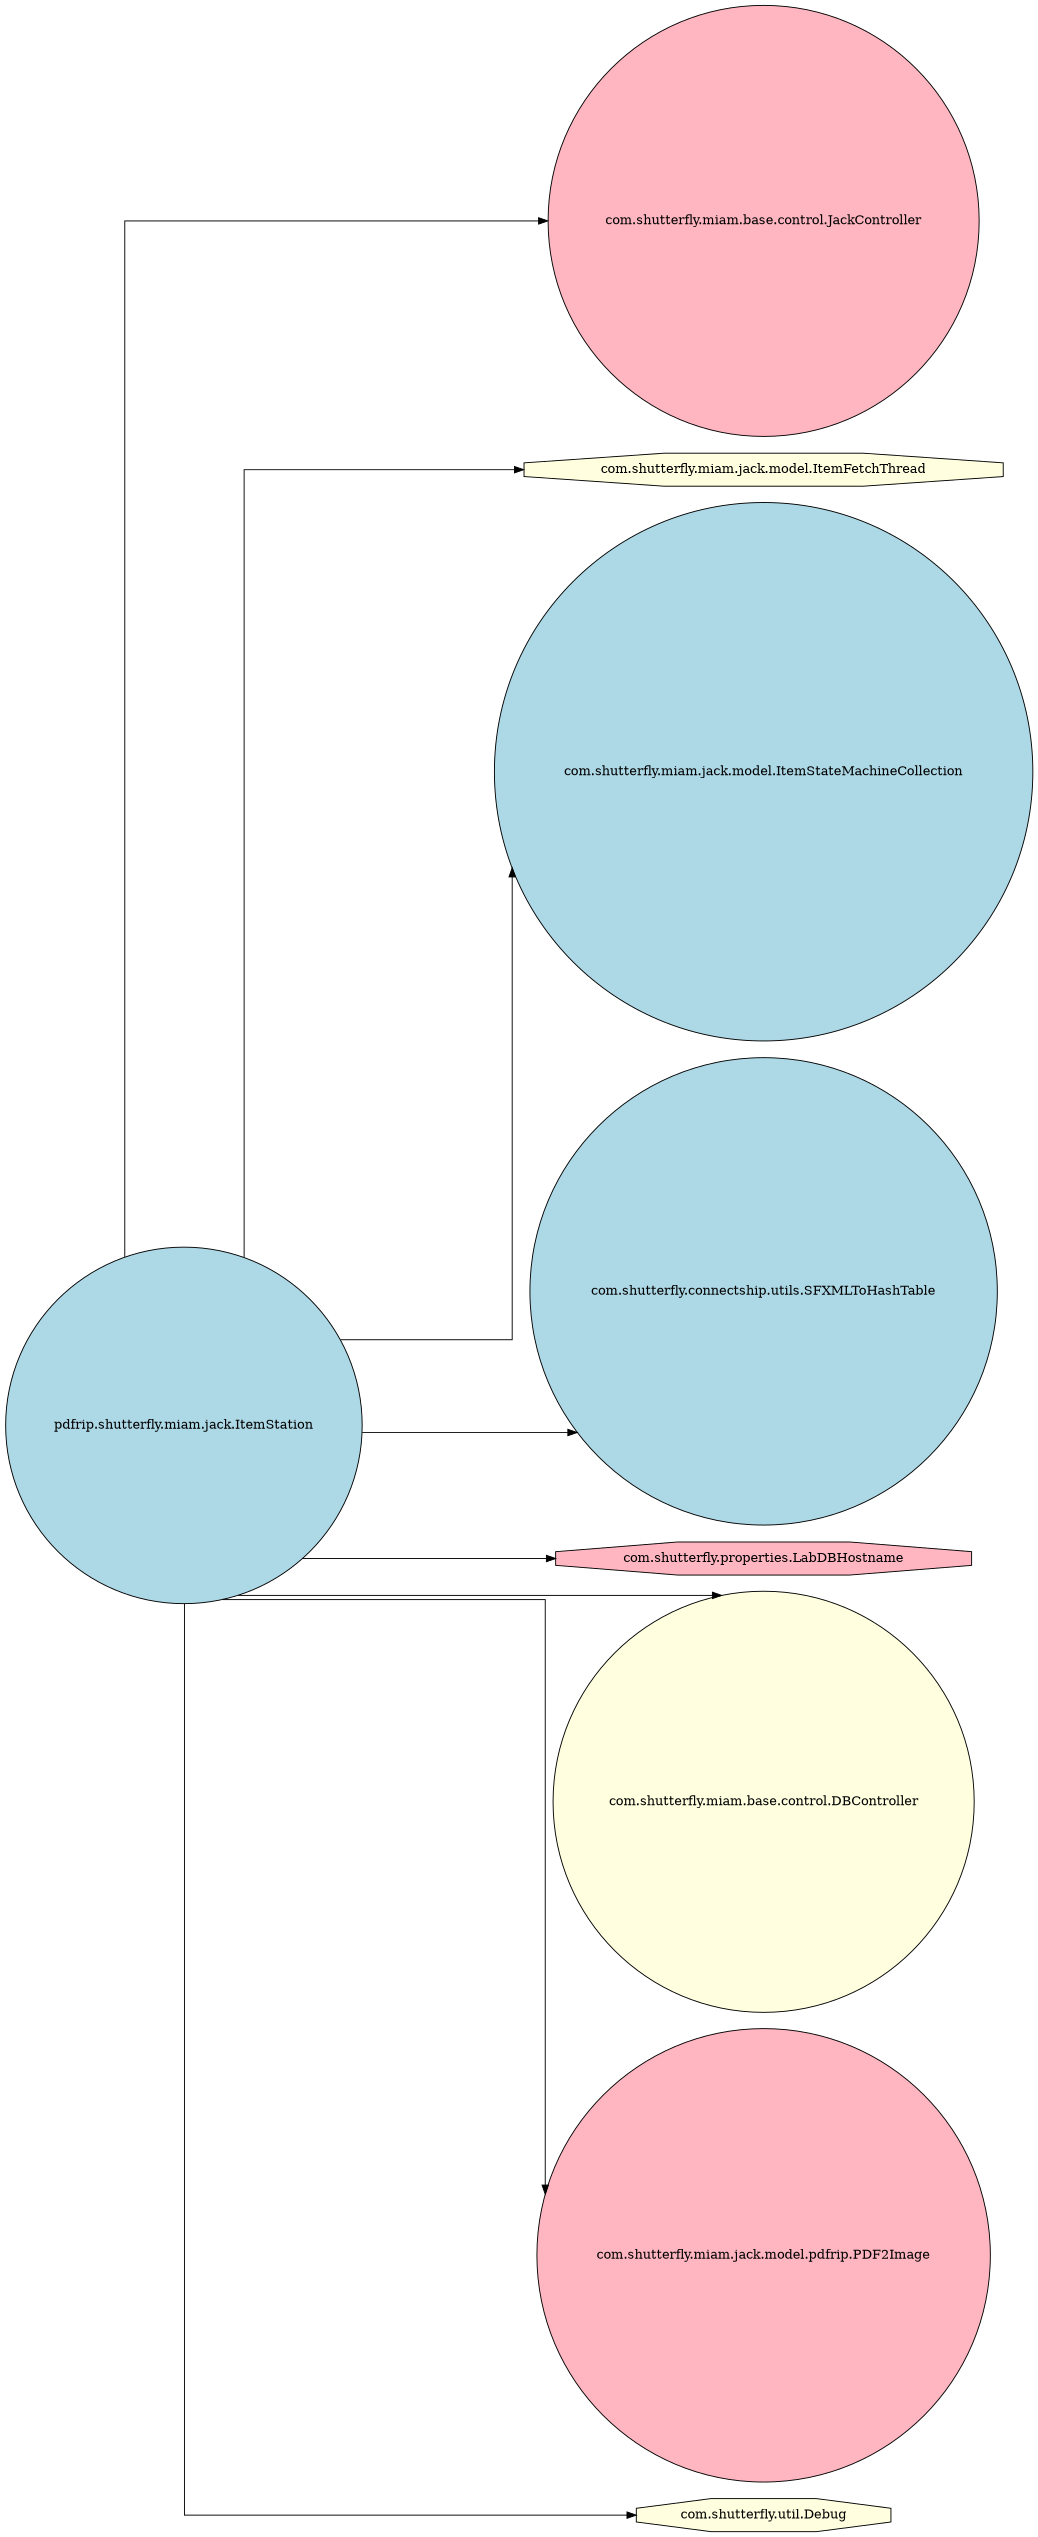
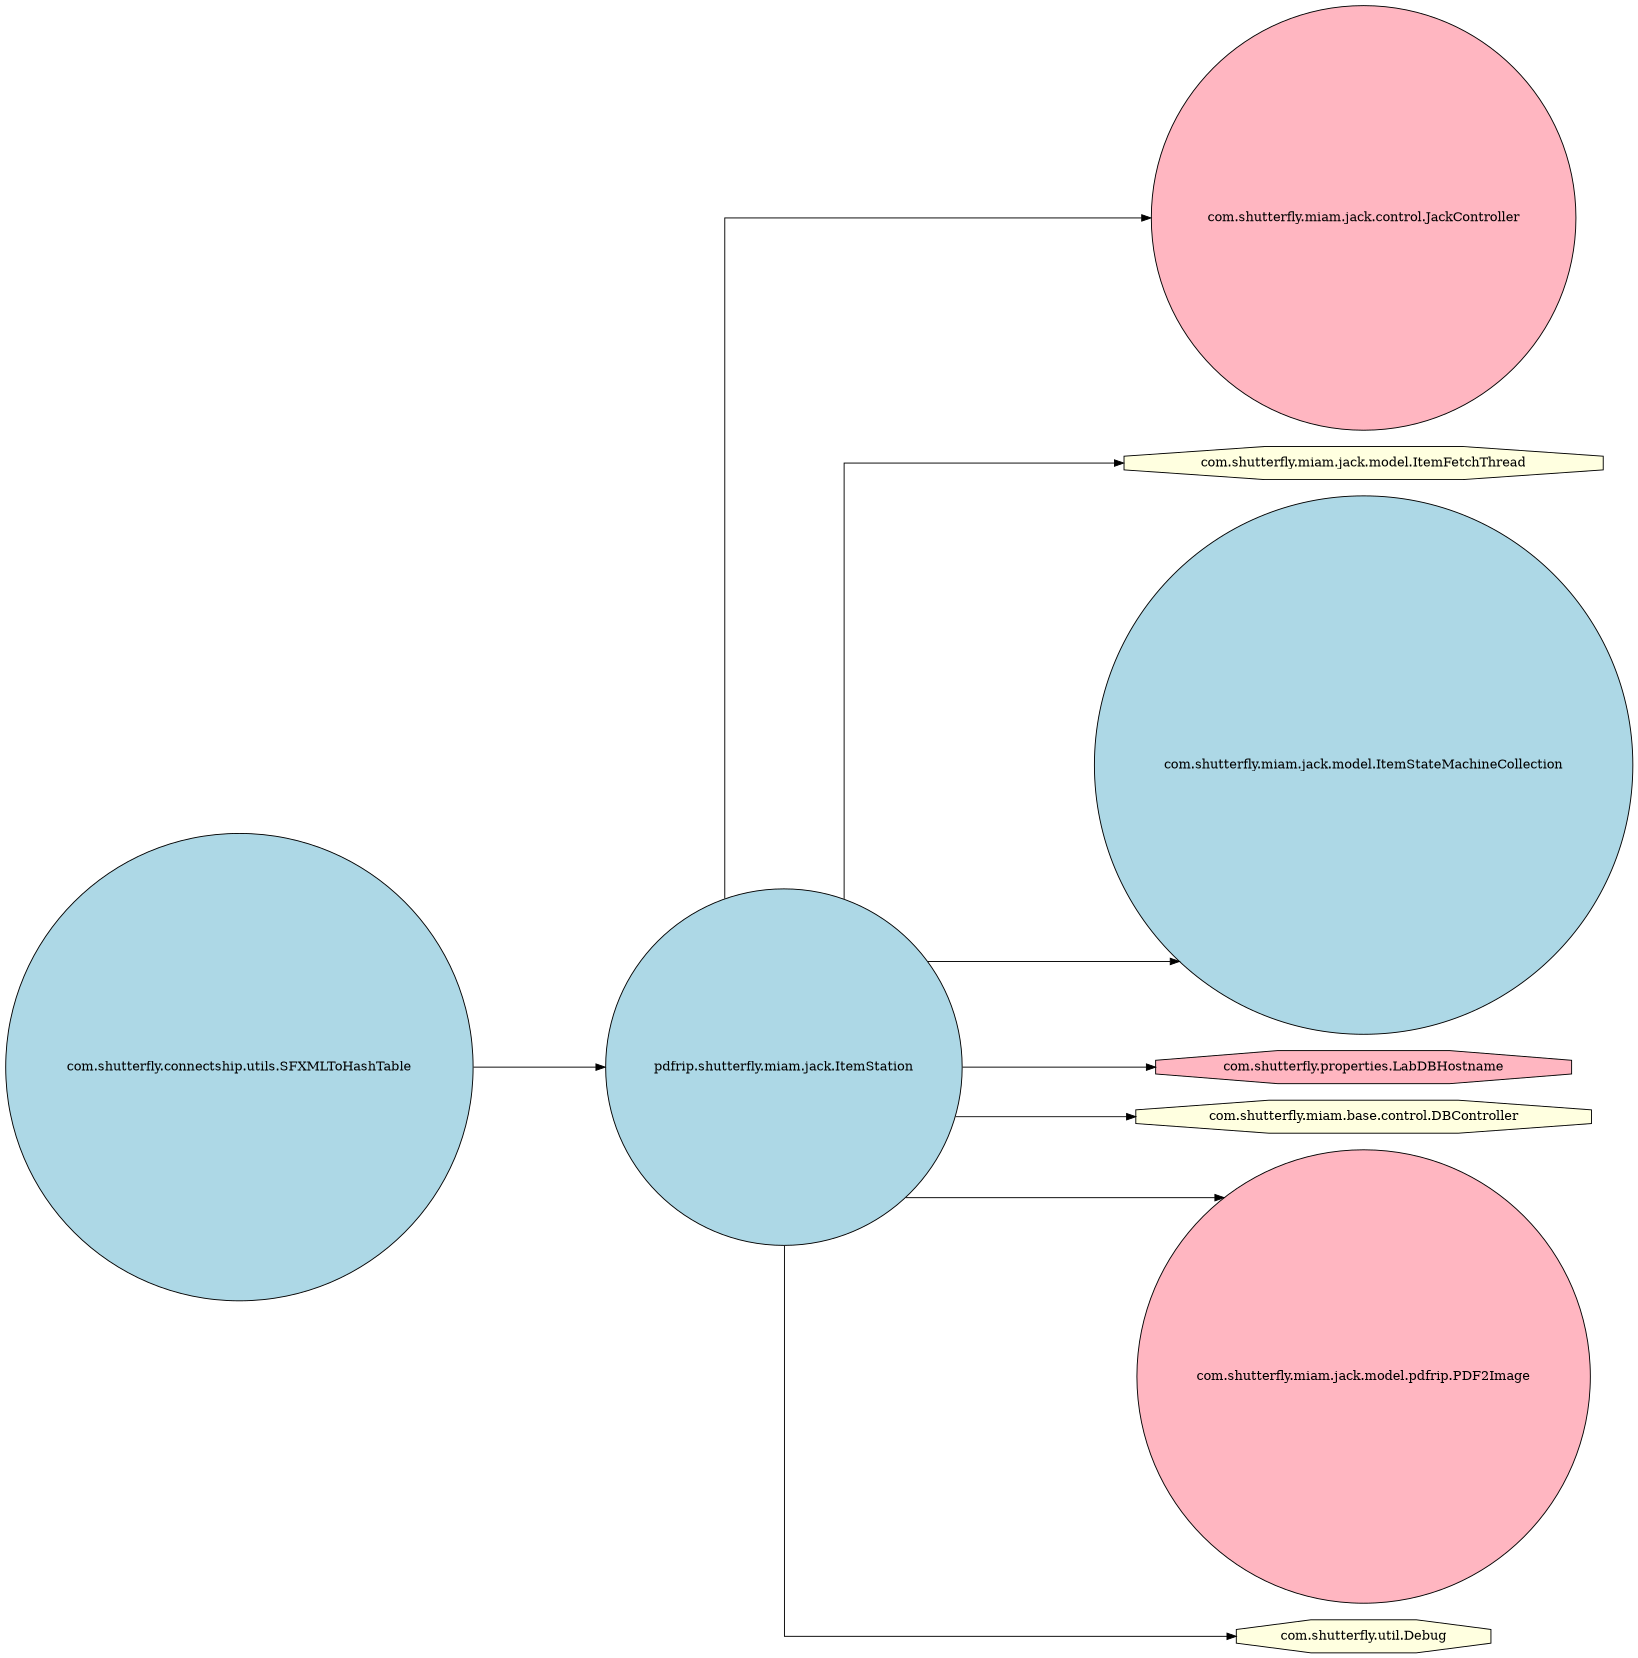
node "com.shutterfly.miam.base.control.JackController": label "com.shutterfly.miam.base.control.JackController" -> "com.shutterfly.miam.jack.control.JackController"
edge "pdfrip.shutterfly.miam.jack.ItemStation" -> "com.shutterfly.connectship.utils.SFXMLToHashTable": reversed
node "com.shutterfly.miam.base.control.DBController": shape circle -> octagon
